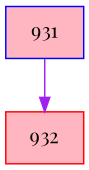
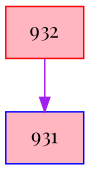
edge "931" -> "932": reversed
